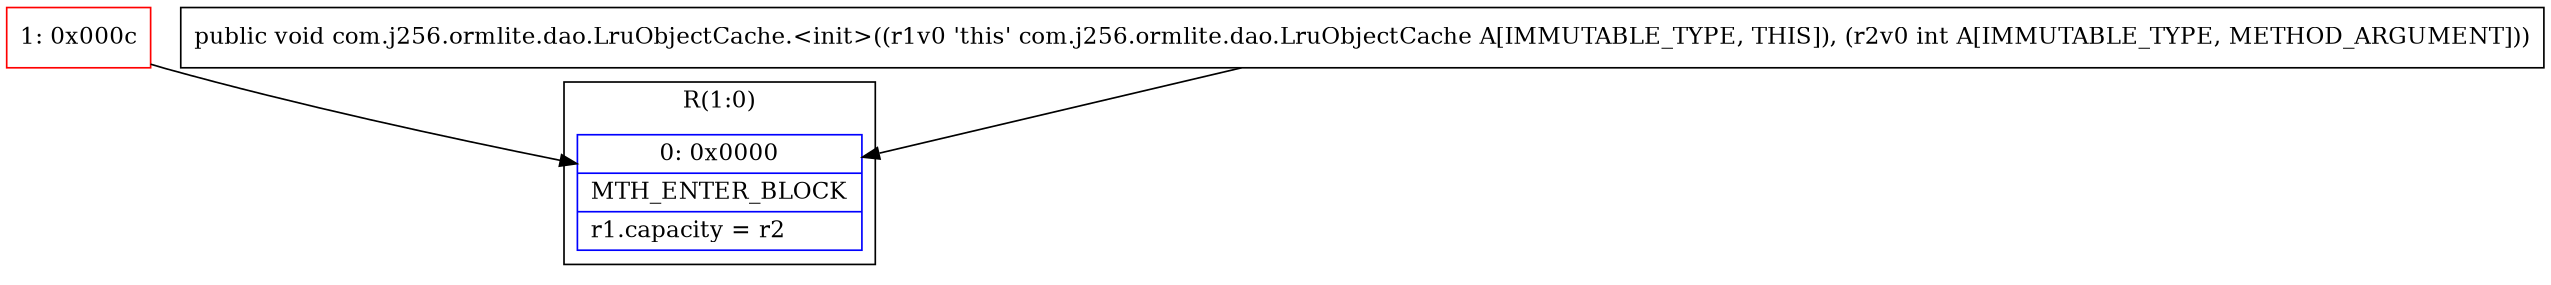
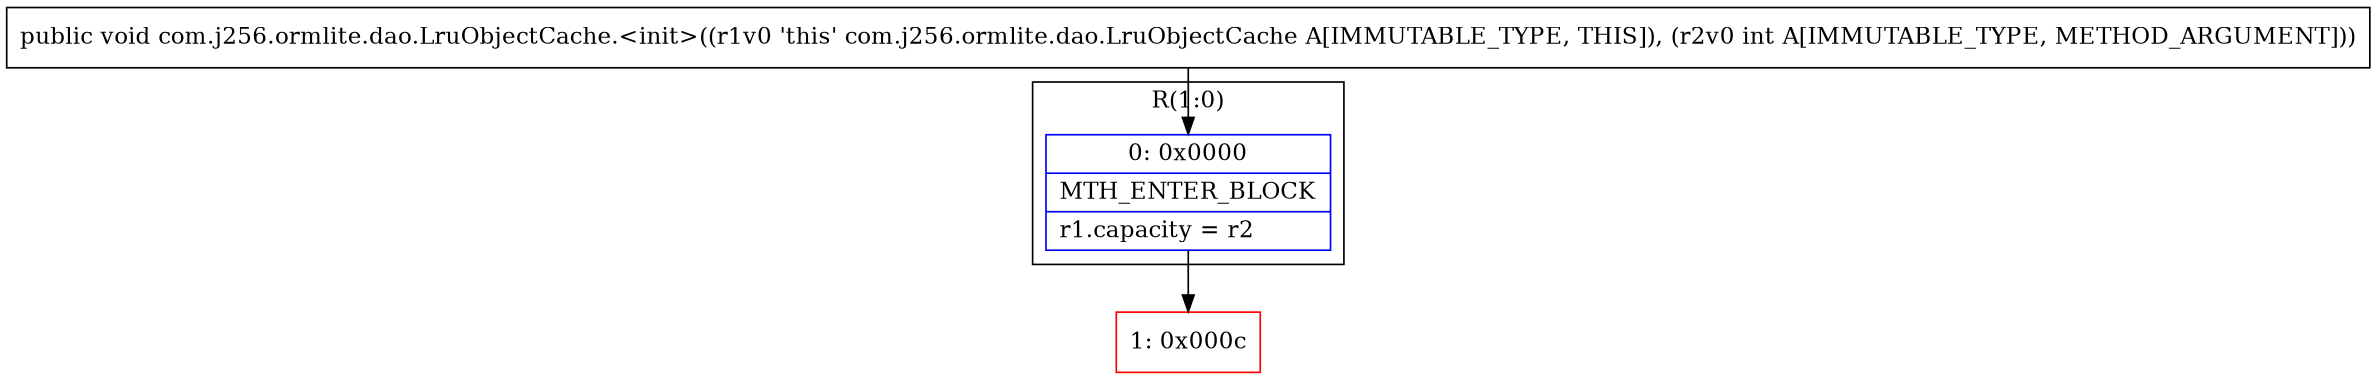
edge "1: 0x000c" -> "0: 0x0000": reversed
